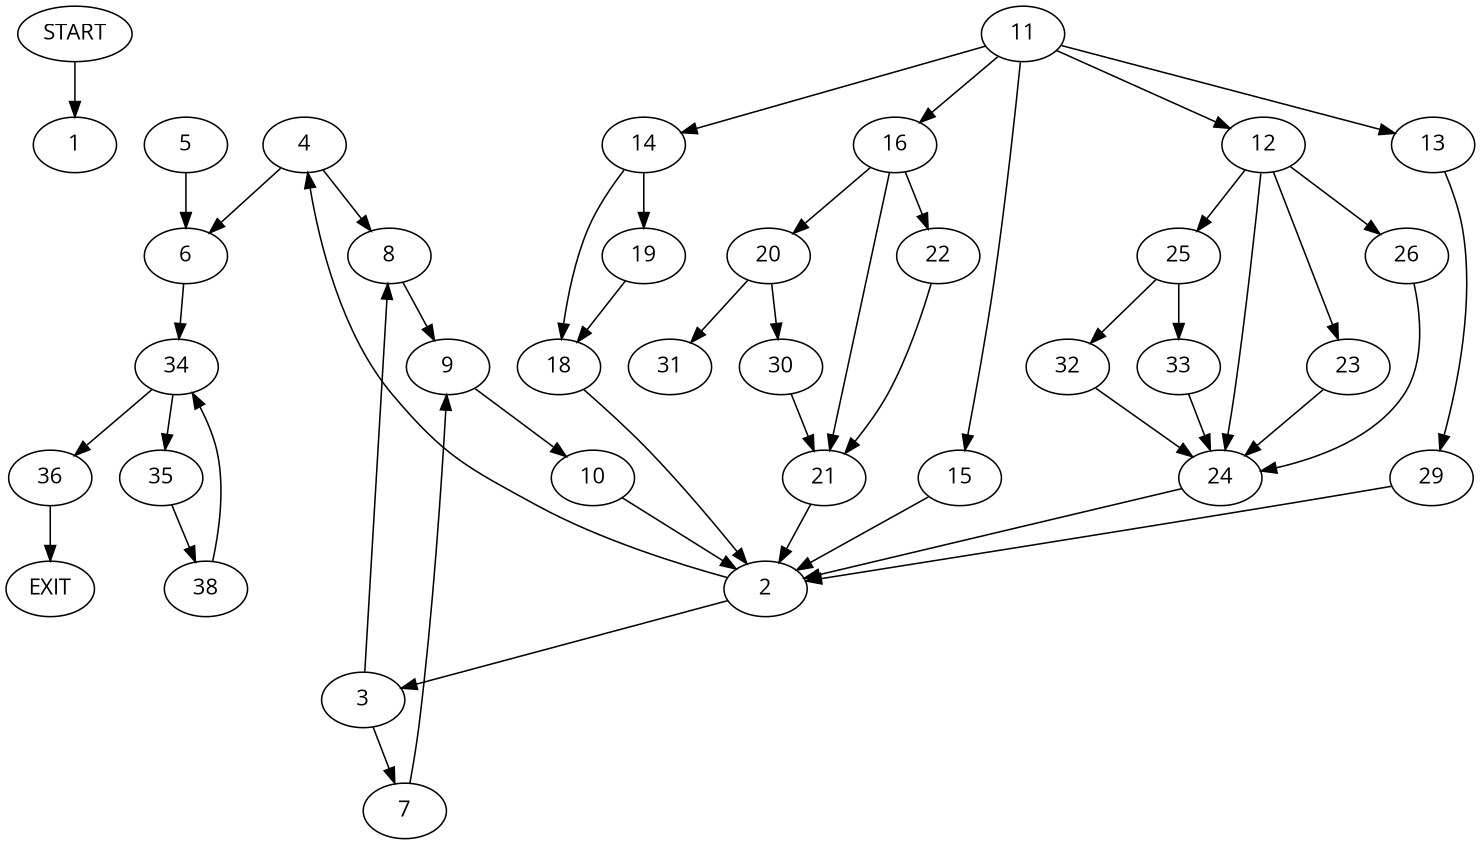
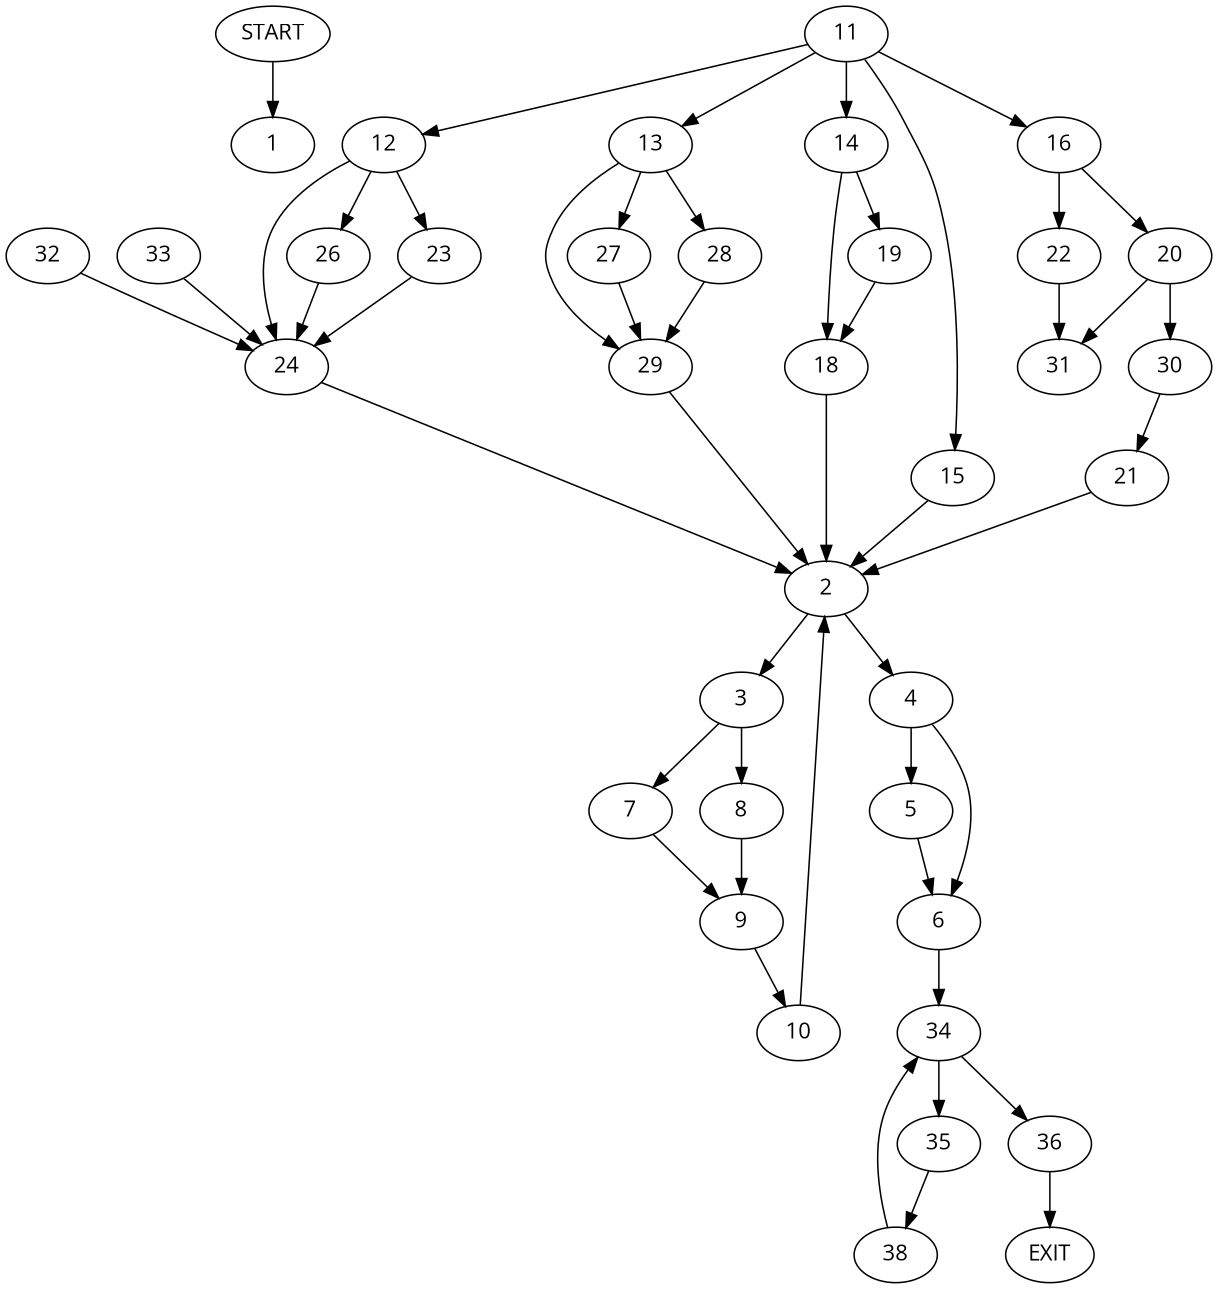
edge "4" -> "8": now "4" -> "5"
node "27": added
node "28": added
node "25": removed
edge "16" -> "21": removed
edge "22" -> "21": now "22" -> "31"
